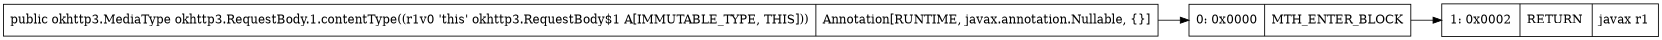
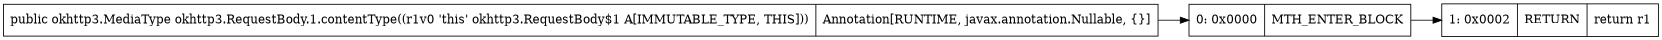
node "1: 0x0002": text "javax r1" -> "return r1"
